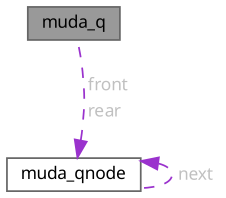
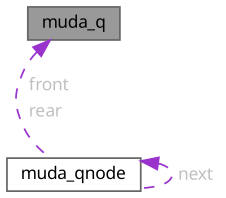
edge "muda_q" -> "muda_qnode": reversed
